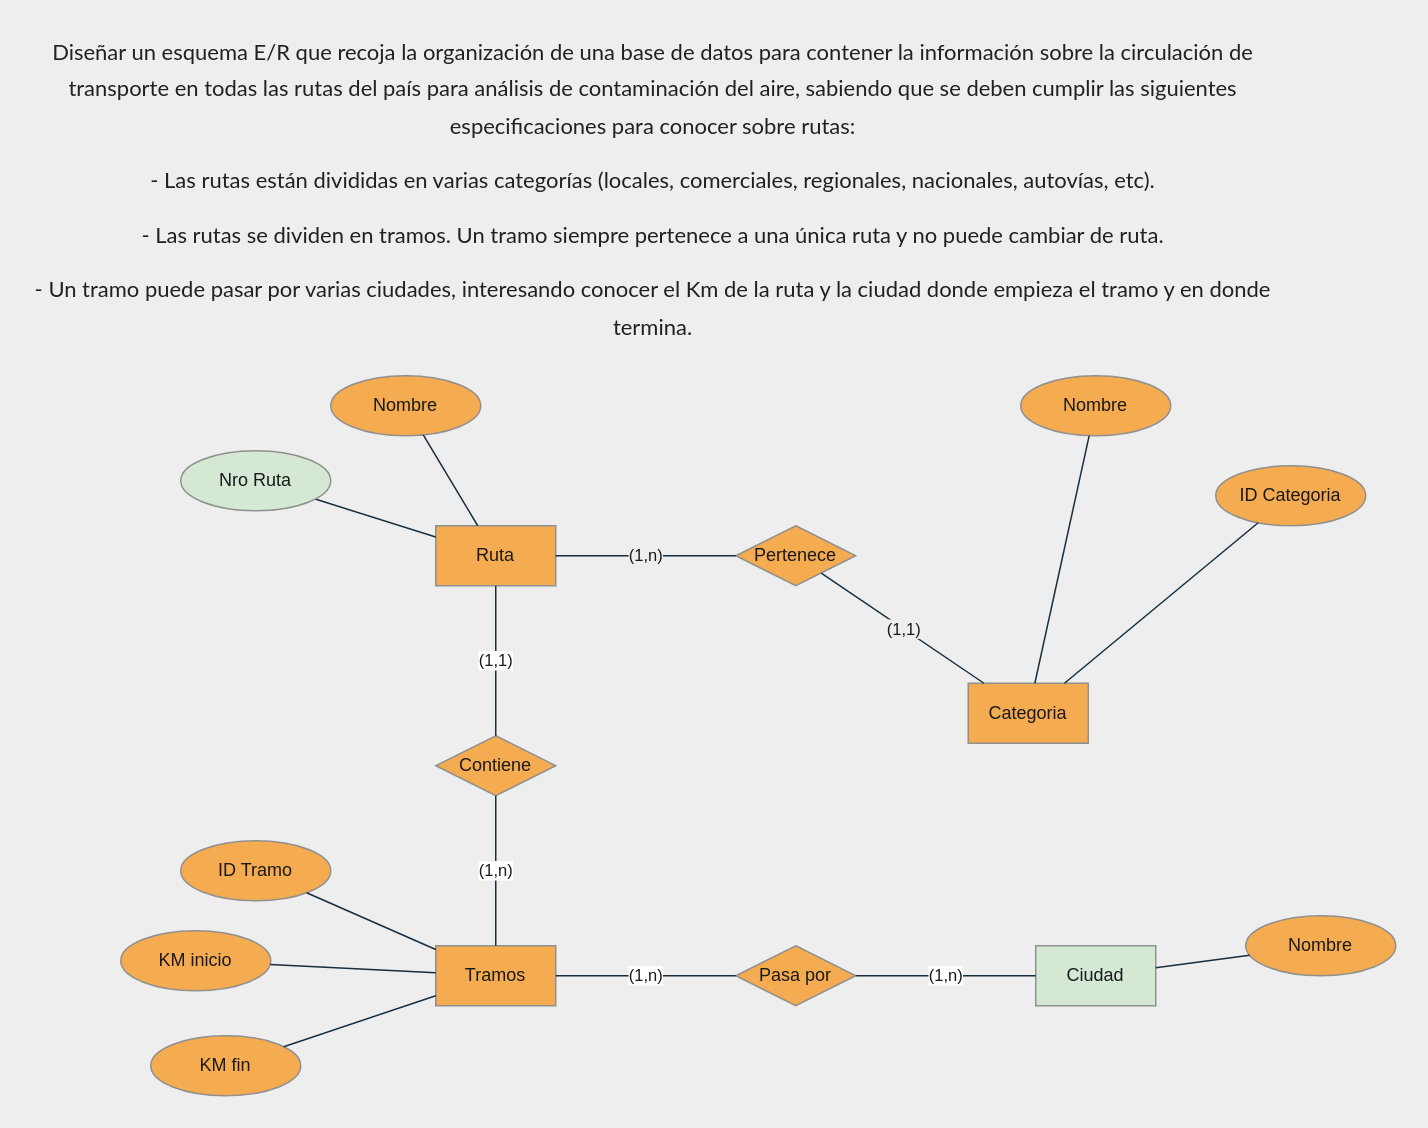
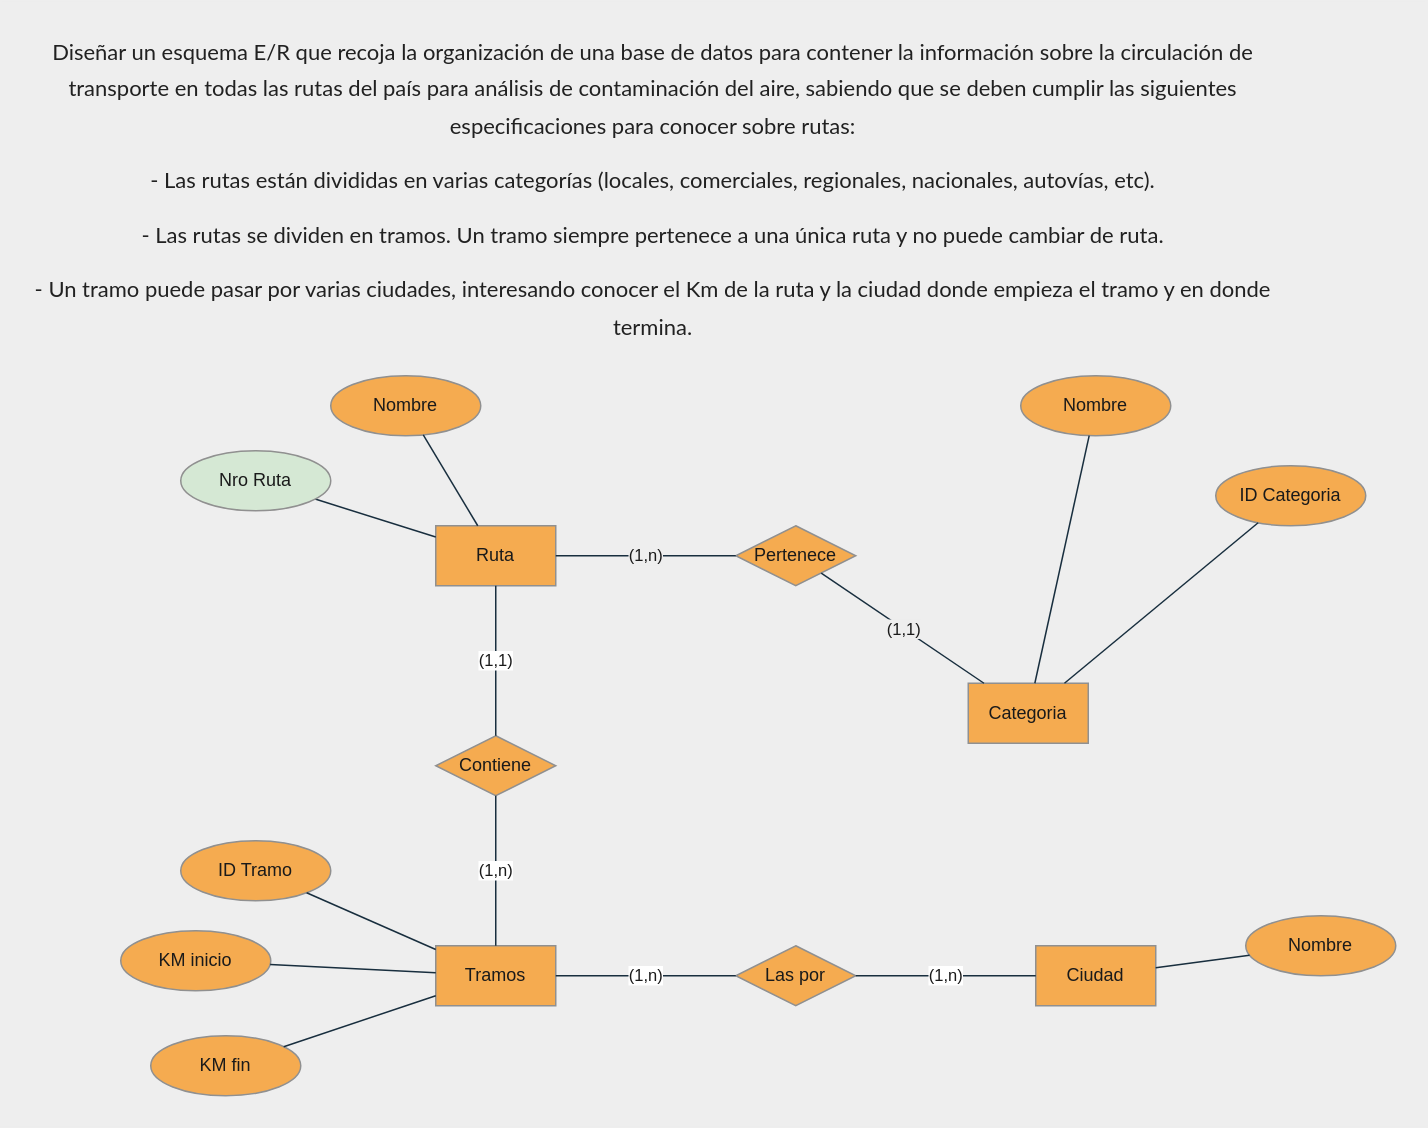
node "Pasa por": label "Pasa por" -> "Las por"
node "Ciudad": fillcolor #d5e8d4 -> #f5ab50
